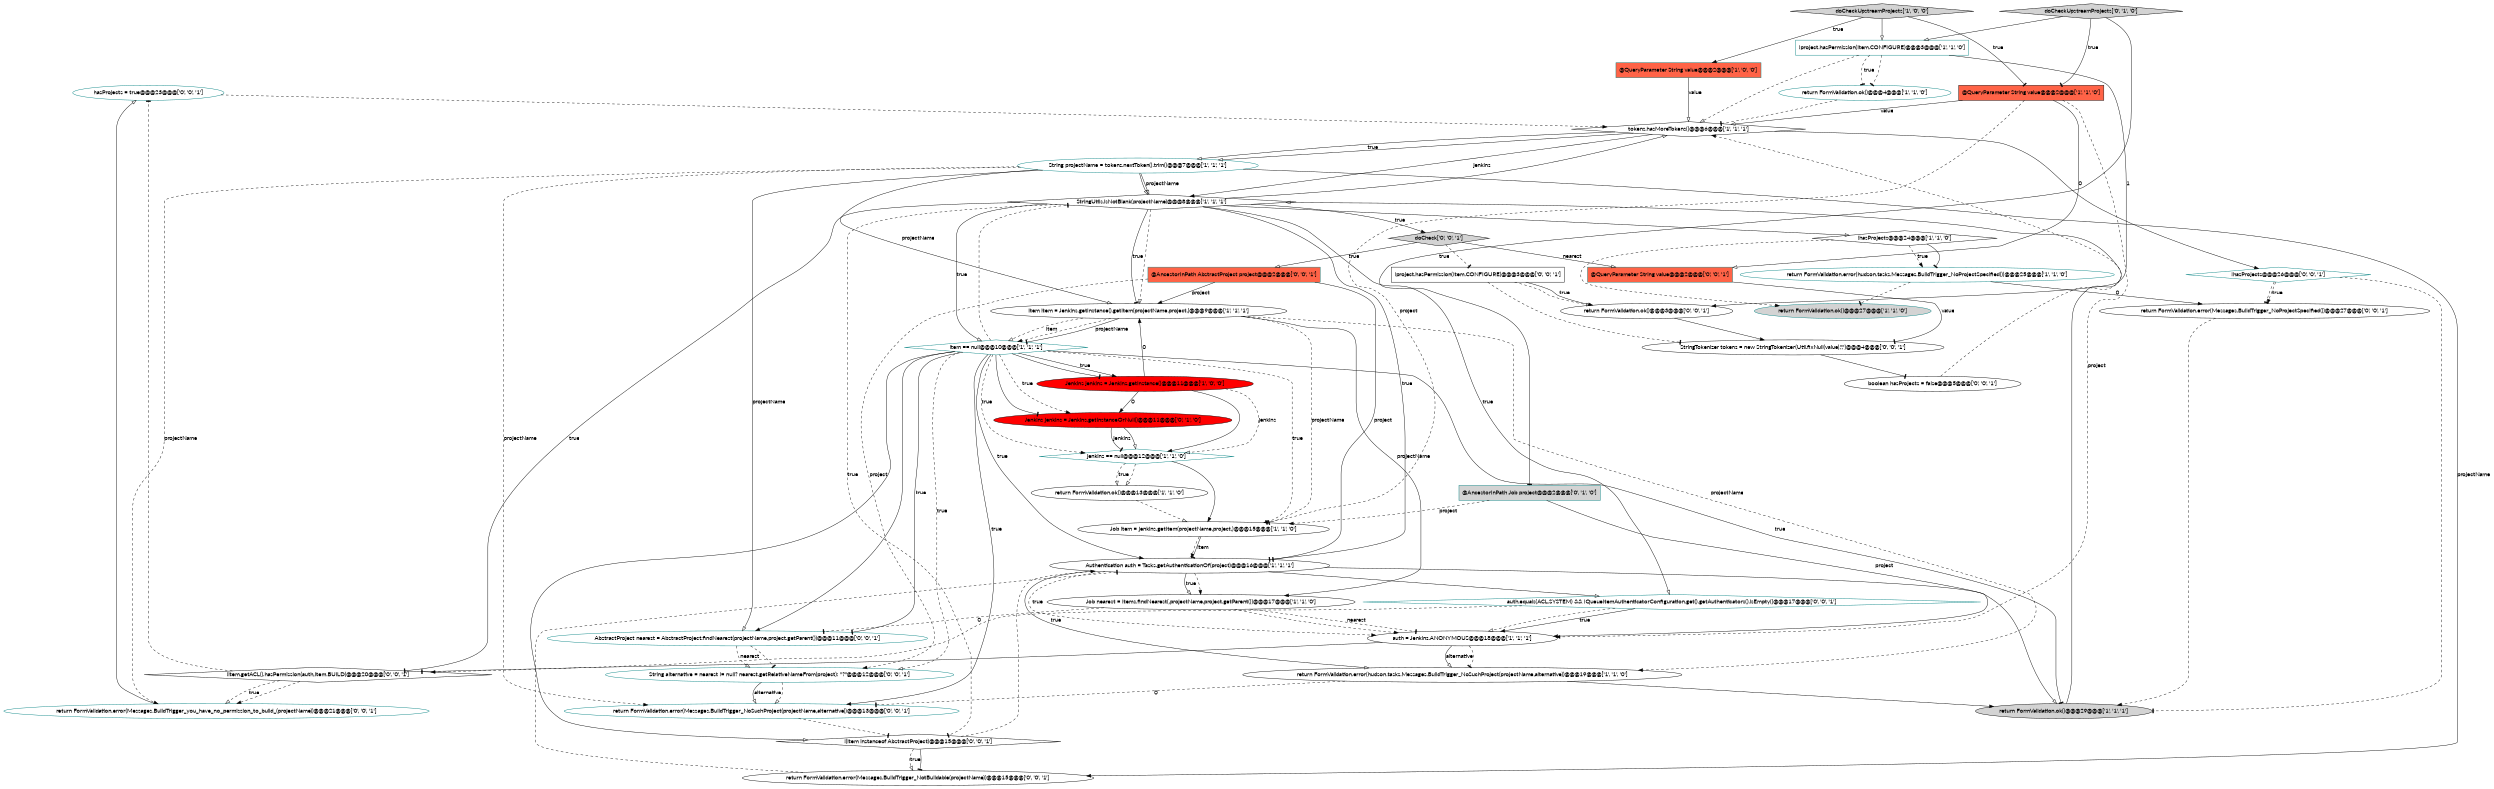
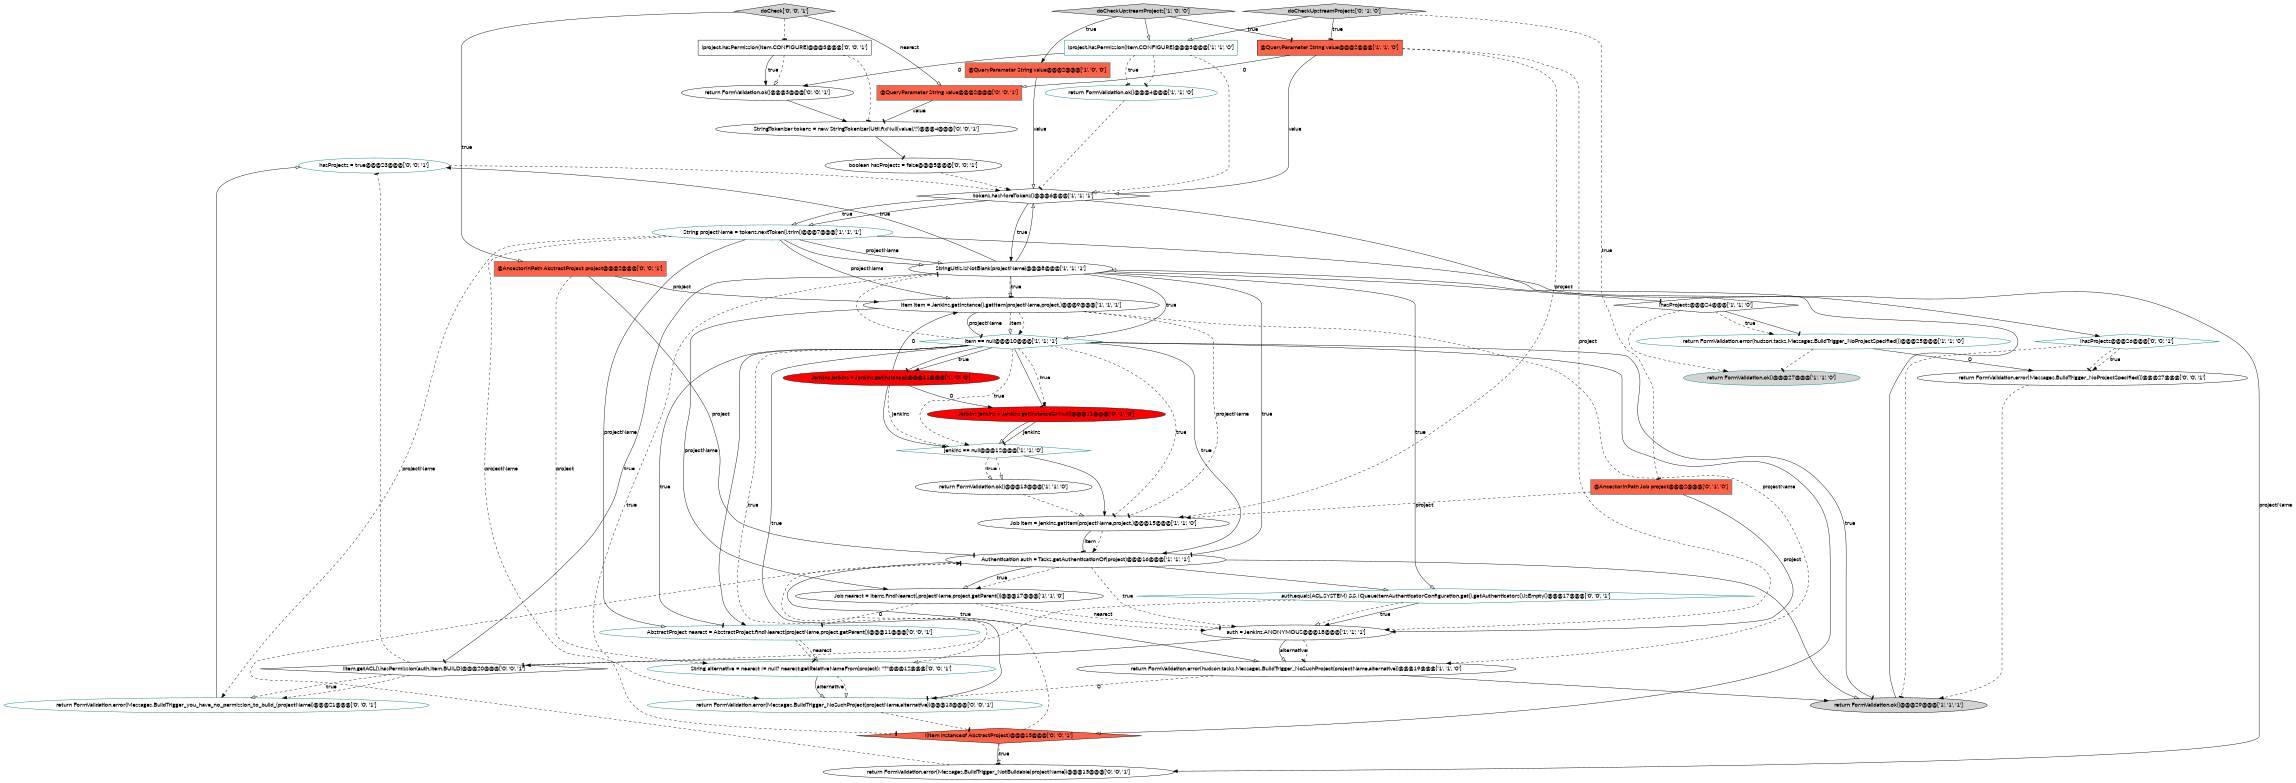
edge "tokens.hasMoreTokens()@@@6@@@['1', '1', '1']" -> "StringUtils.isNotBlank(projectName)@@@8@@@['1', '1', '1']": label "jenkins" -> "true"
edge "!project.hasPermission(Item.CONFIGURE)@@@3@@@['1', '1', '0']" -> "return FormValidation.ok()@@@3@@@['0', '0', '1']": label "1" -> "0"
node "StringUtils.isNotBlank(projectName)@@@8@@@['1', '1', '1']": shape diamond -> ellipse
edge "StringUtils.isNotBlank(projectName)@@@8@@@['1', '1', '1']" -> "doCheck['0', '0', '1']": now "StringUtils.isNotBlank(projectName)@@@8@@@['1', '1', '1']" -> "hasProjects = true@@@23@@@['0', '0', '1']"
edge "StringUtils.isNotBlank(projectName)@@@8@@@['1', '1', '1']" -> "!hasProjects@@@24@@@['1', '1', '0']": arrowhead onormal -> tee
edge "doCheckUpstreamProjects['0', '1', '0']" -> "@AncestorInPath Job project@@@2@@@['0', '1', '0']": style solid -> dashed
node "@AncestorInPath Job project@@@2@@@['0', '1', '0']": fillcolor lightgray -> tomato
node "!(item instanceof AbstractProject)@@@15@@@['0', '0', '1']": fillcolor white -> tomato
